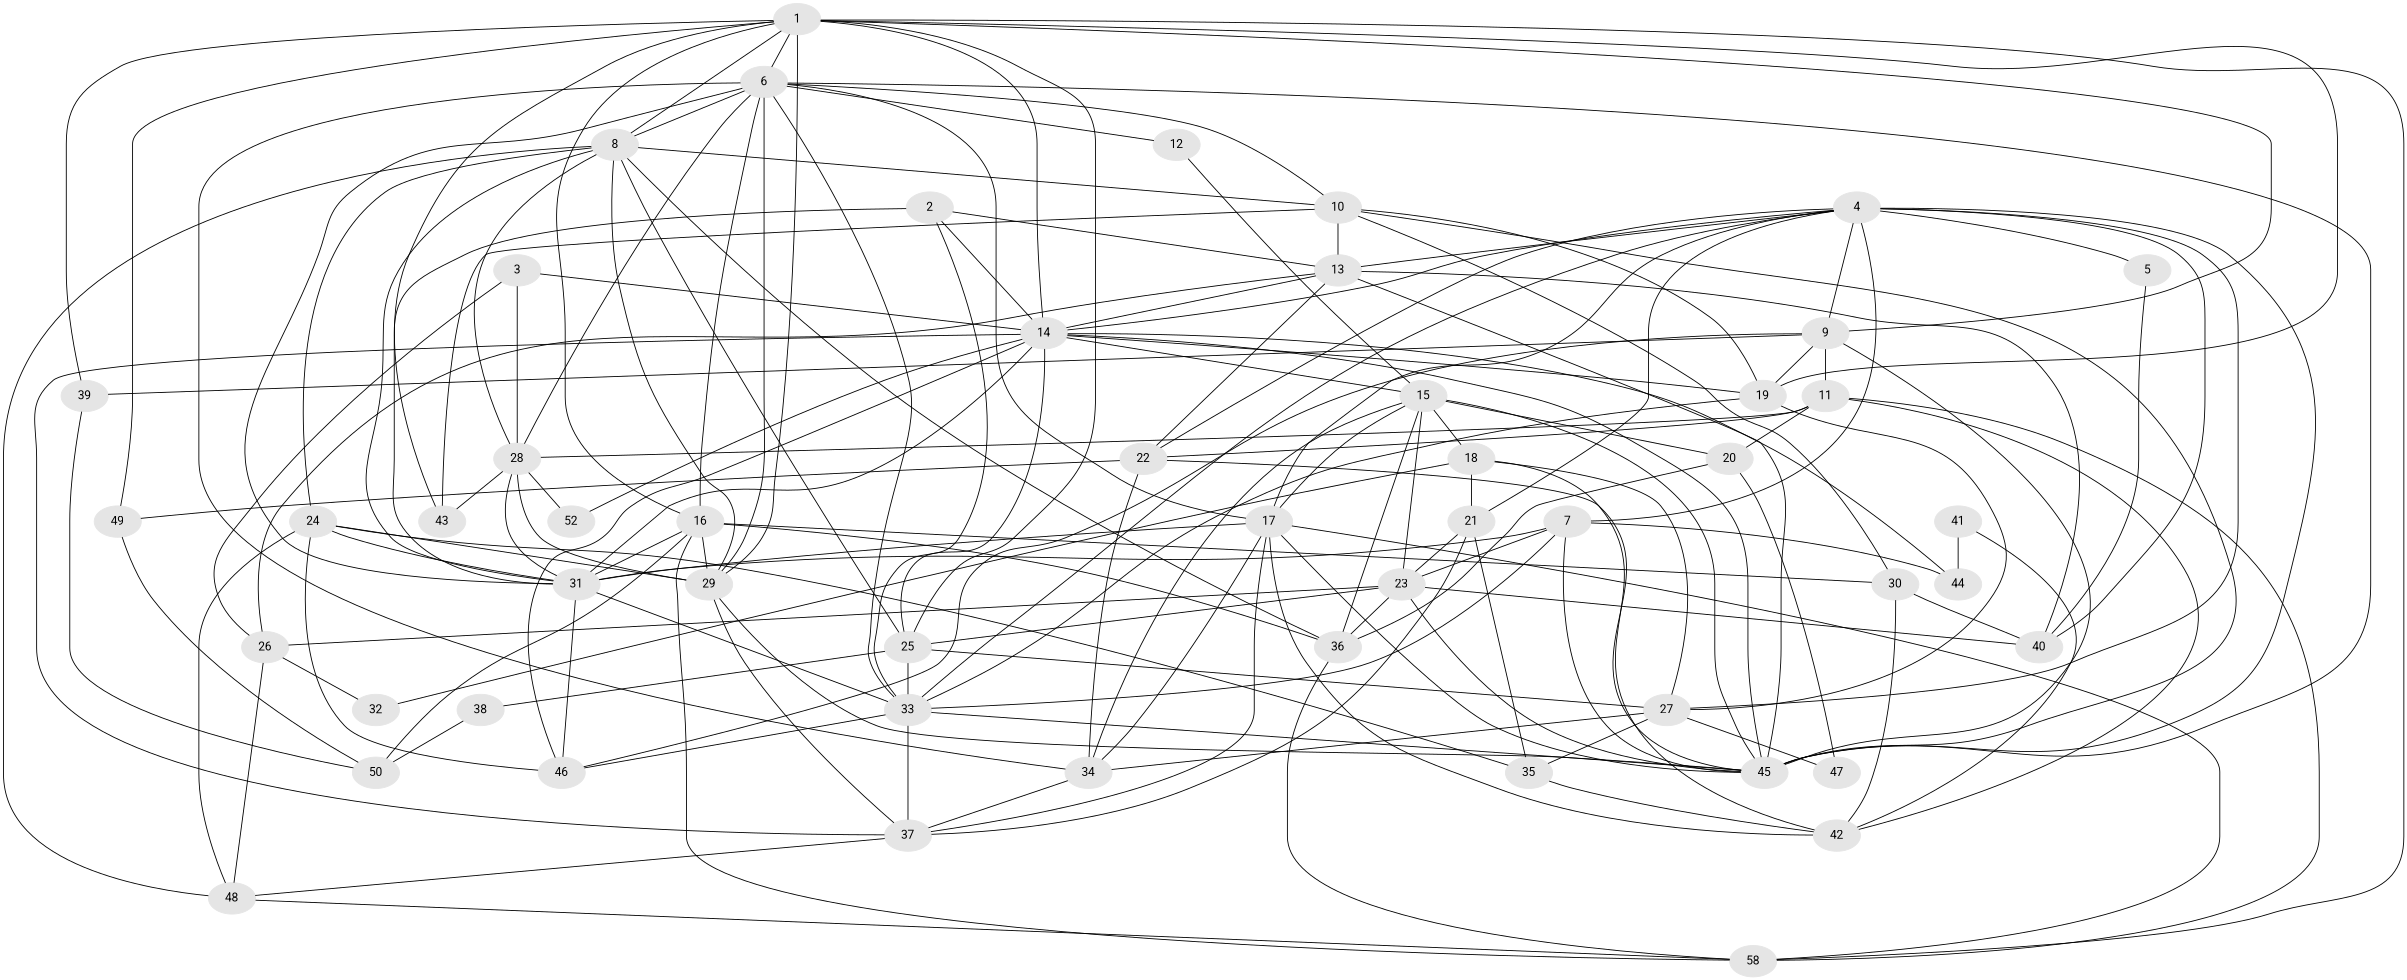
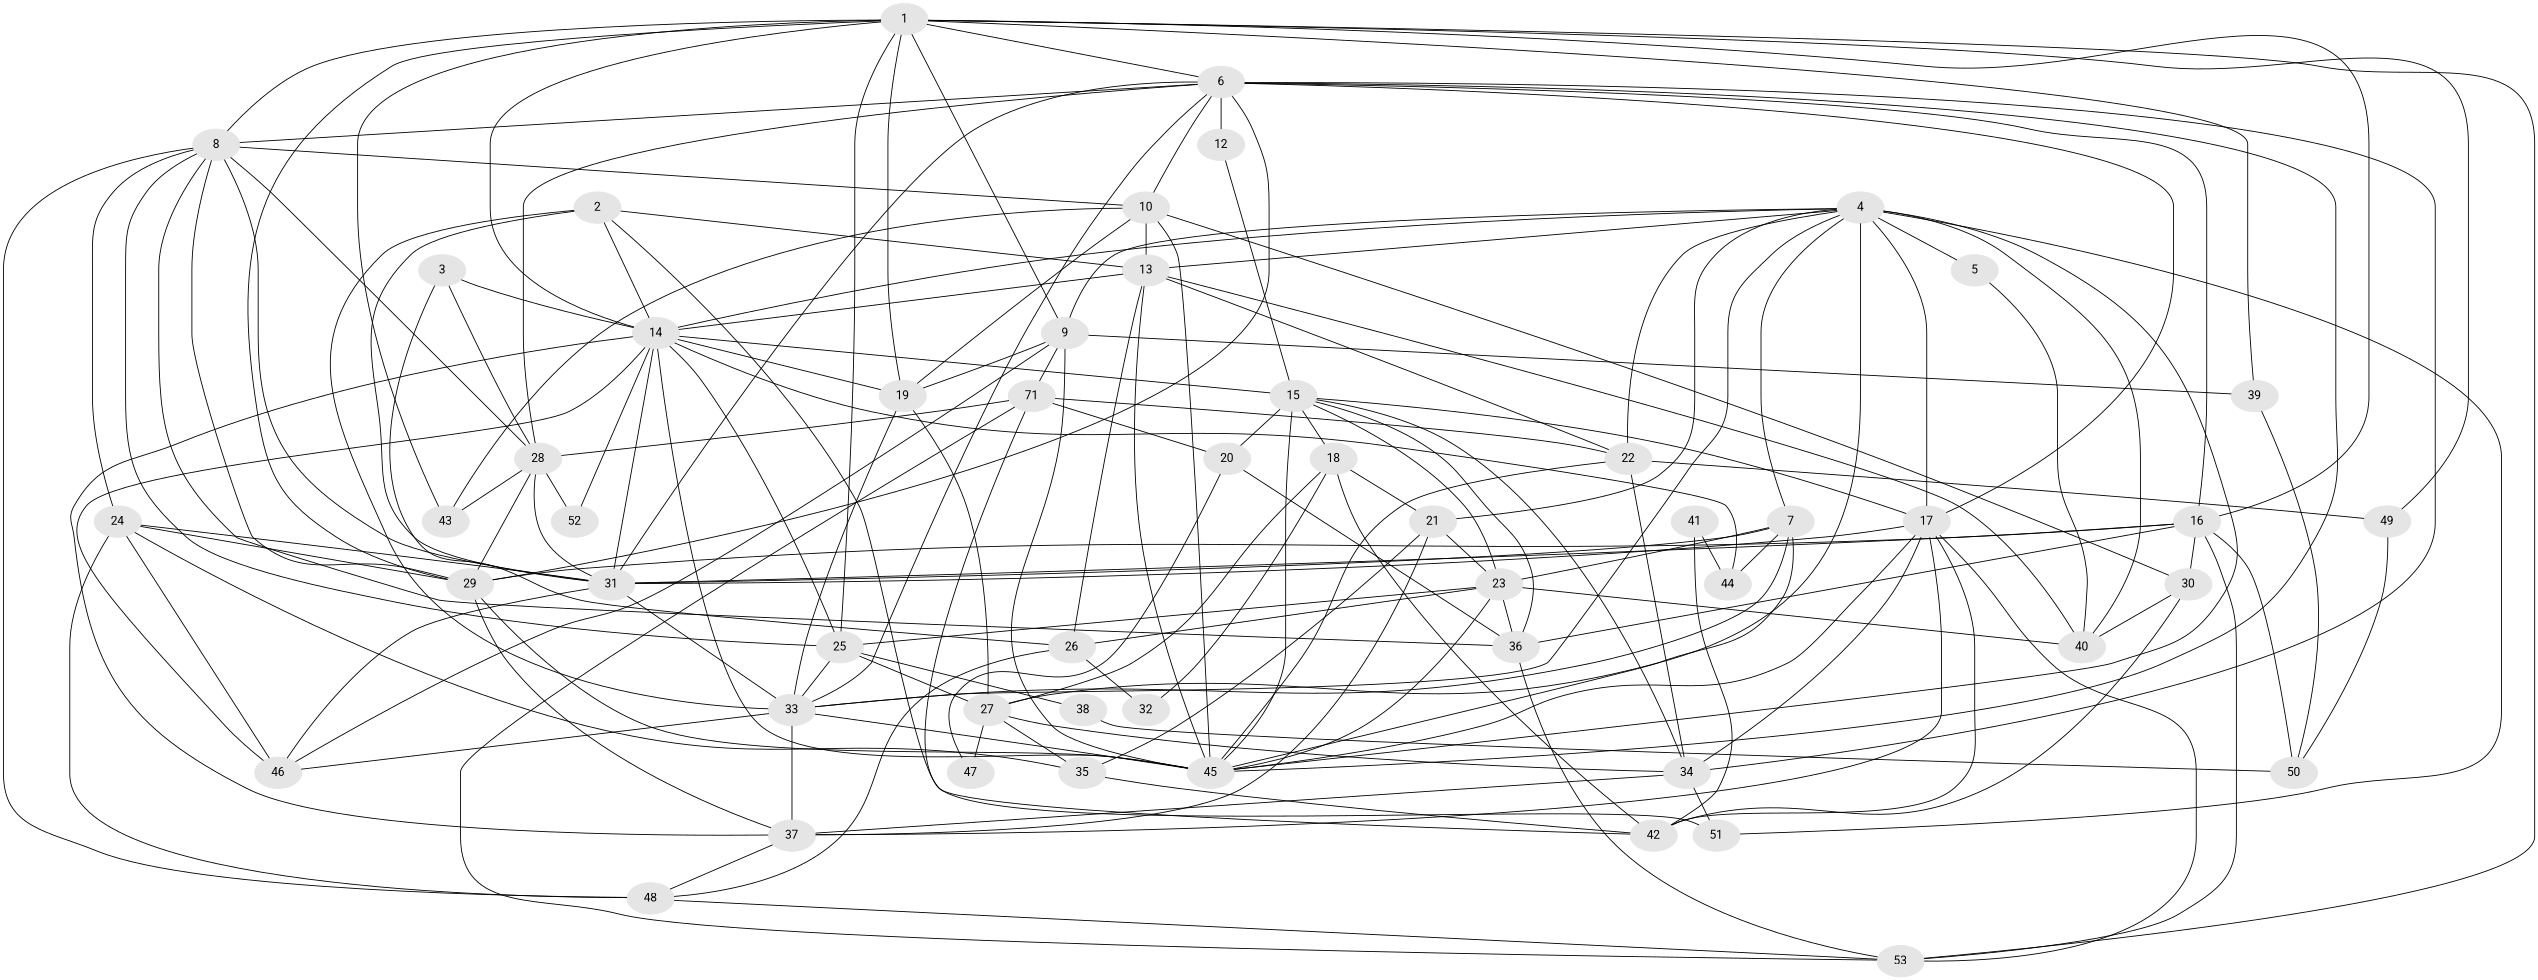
node "11": label "11" -> "71"
node "51": added
node "58": label "58" -> "53"
